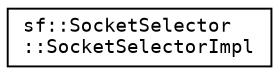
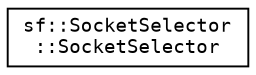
node "sf::SocketSelector ::SocketSelectorImpl": label "sf::SocketSelector ::SocketSelectorImpl" -> "sf::SocketSelector ::SocketSelector"
